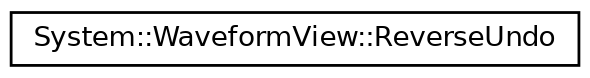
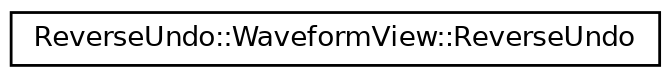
node "System::WaveformView::ReverseUndo": label "System::WaveformView::ReverseUndo" -> "ReverseUndo::WaveformView::ReverseUndo"
